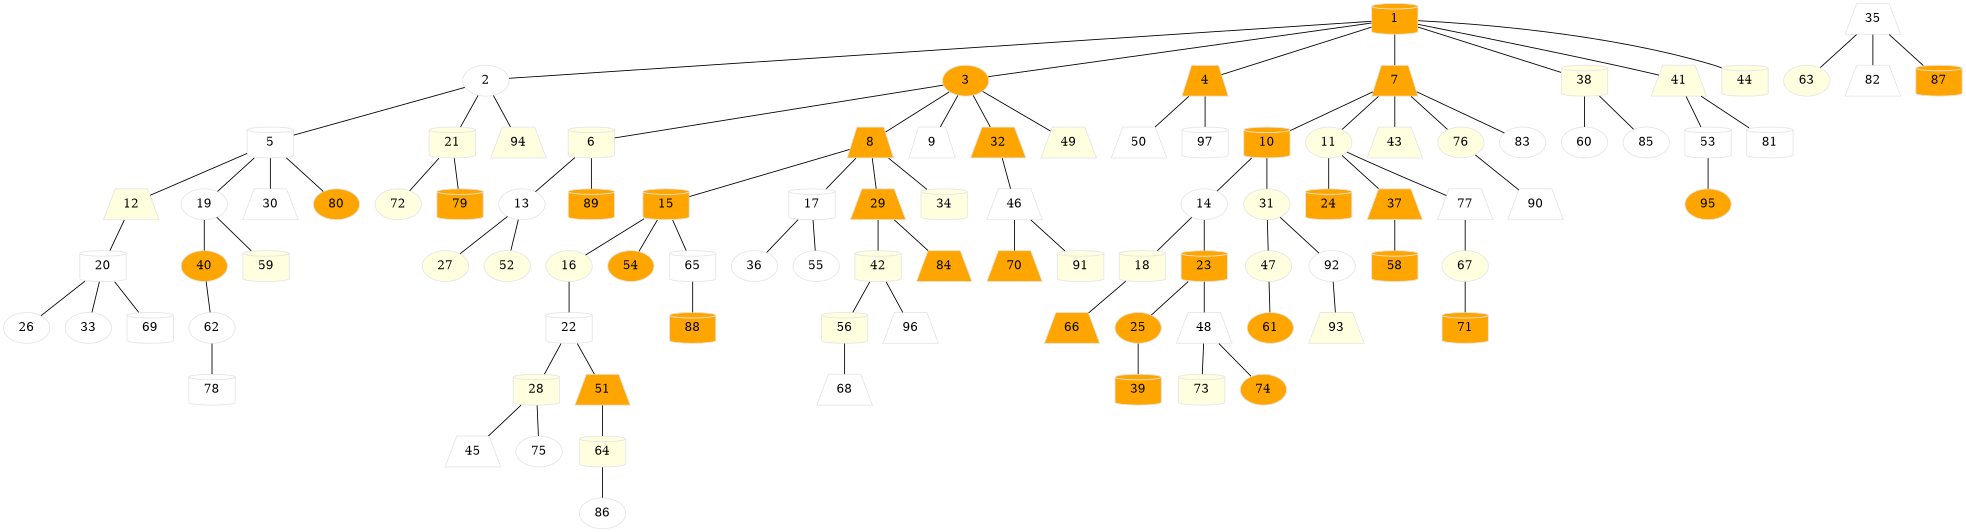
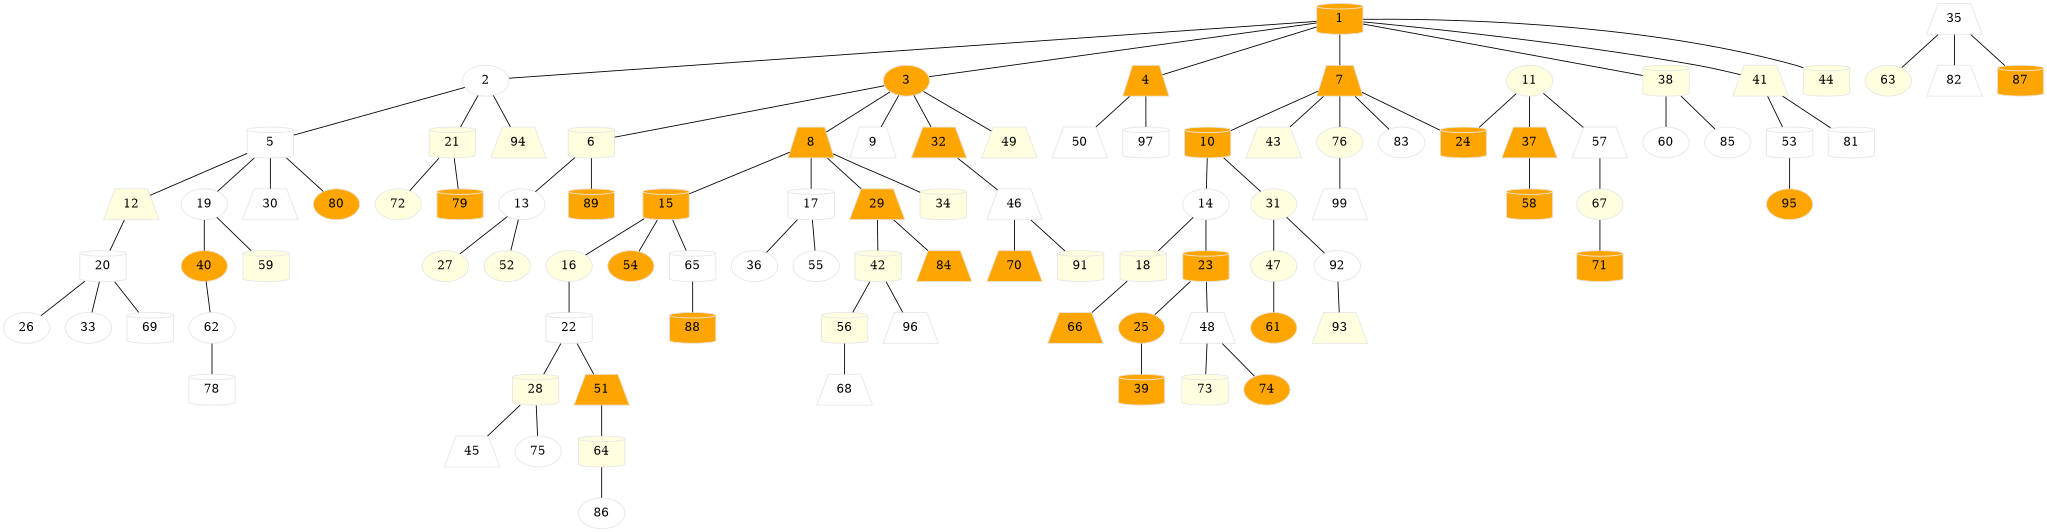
edge "7" -- "11": now "7" -- "24"
node "77": label "77" -> "57"
node "90": label "90" -> "99"
